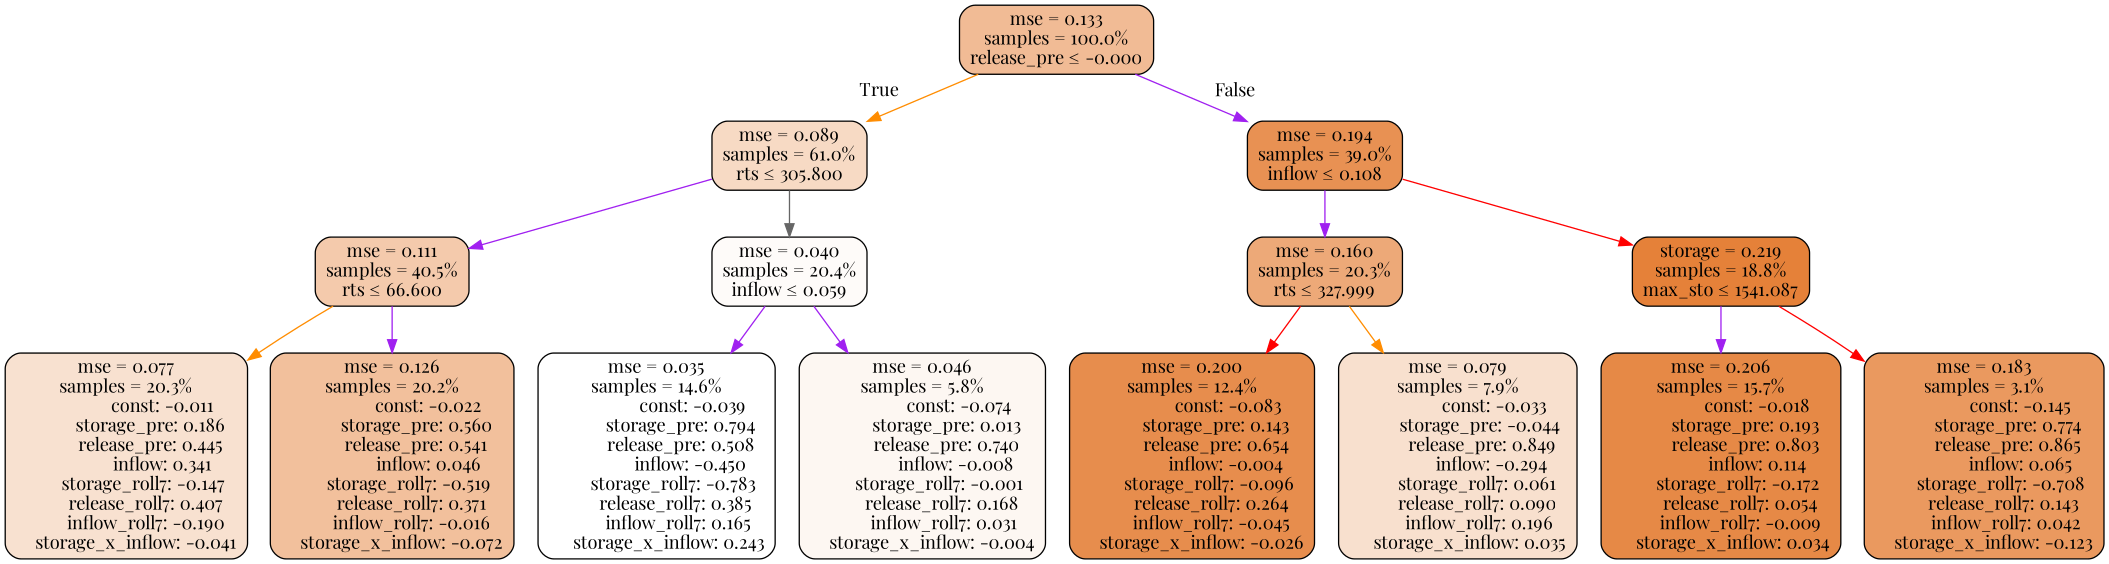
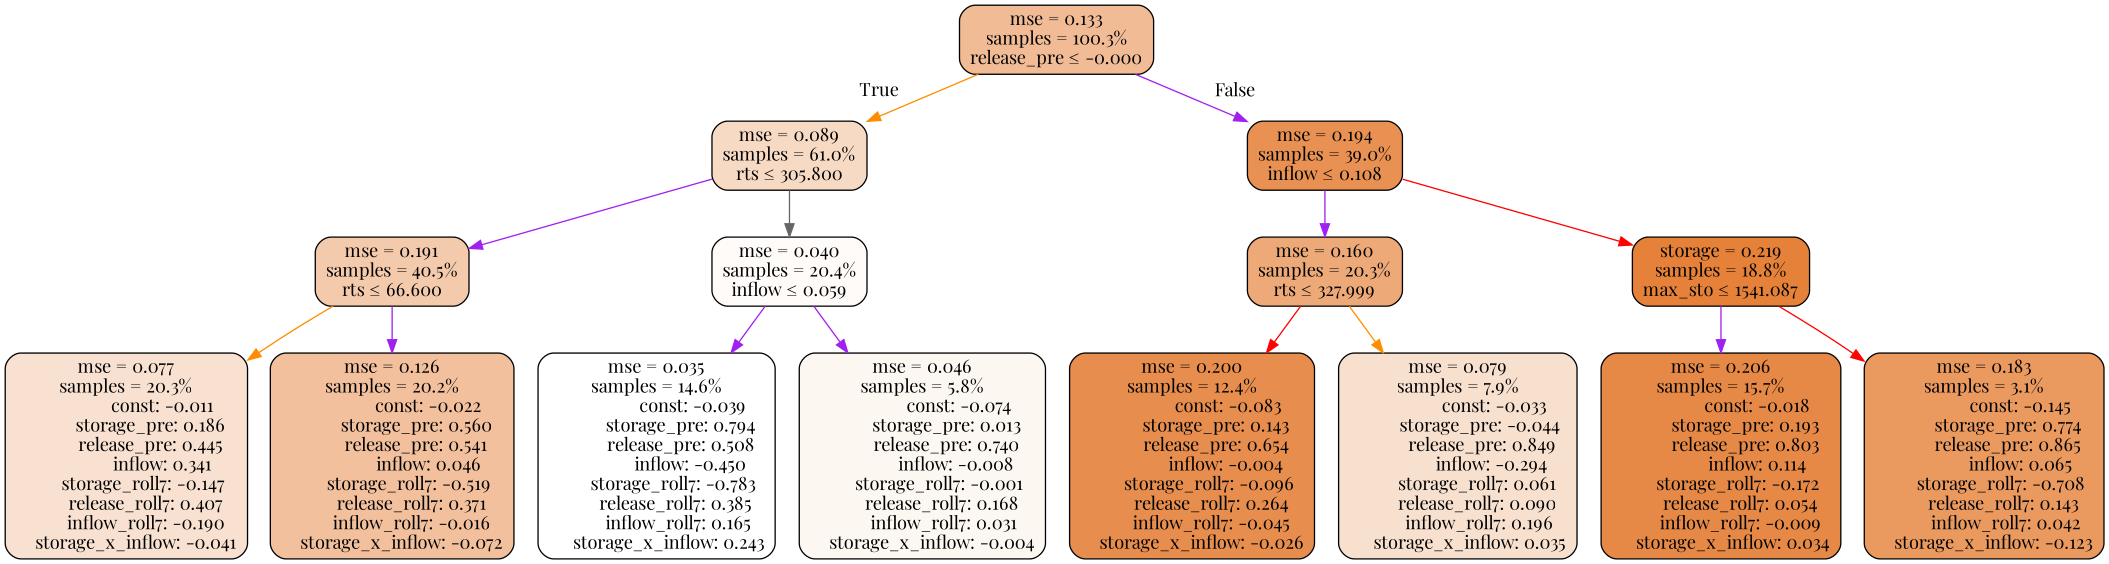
node "mse = 0.133 samples = 100.0% release_pre ≤ -0.000": label "mse = 0.133 samples = 100.0% release_pre ≤ -0.000" -> "mse = 0.133 samples = 100.3% release_pre ≤ -0.000"
node "mse = 0.111 samples = 40.5% rts ≤ 66.600": label "mse = 0.111 samples = 40.5% rts ≤ 66.600" -> "mse = 0.191 samples = 40.5% rts ≤ 66.600"
